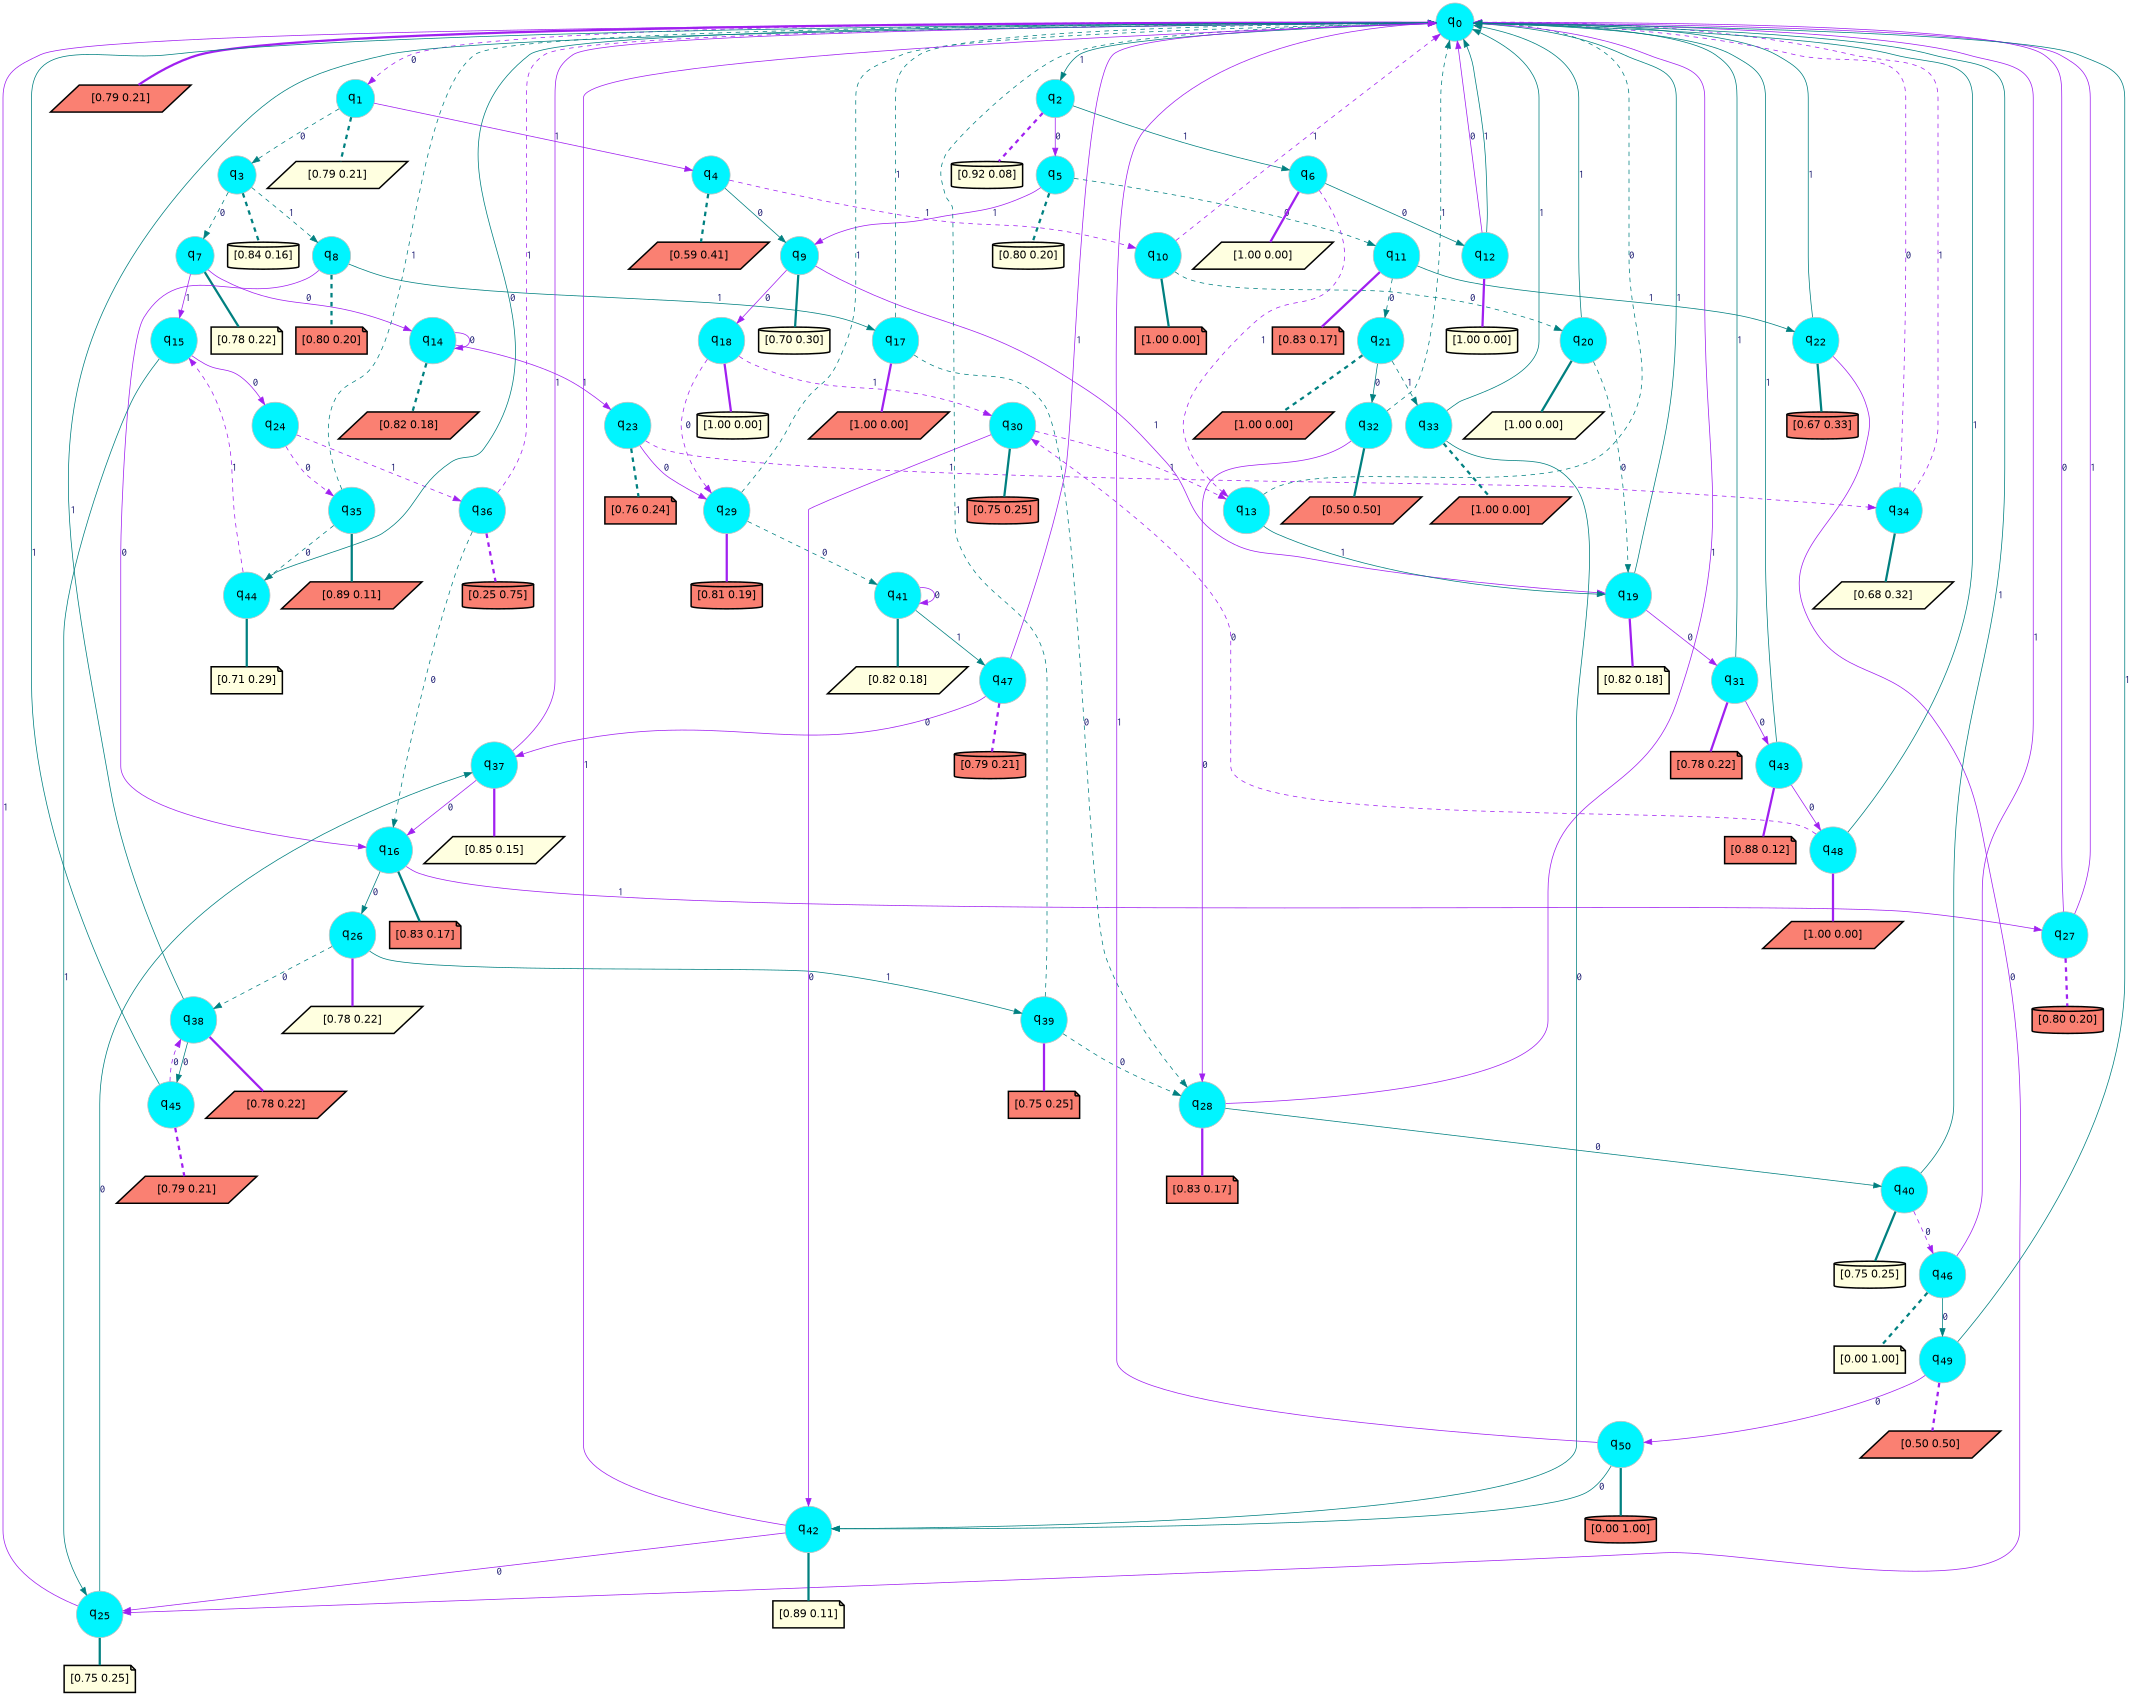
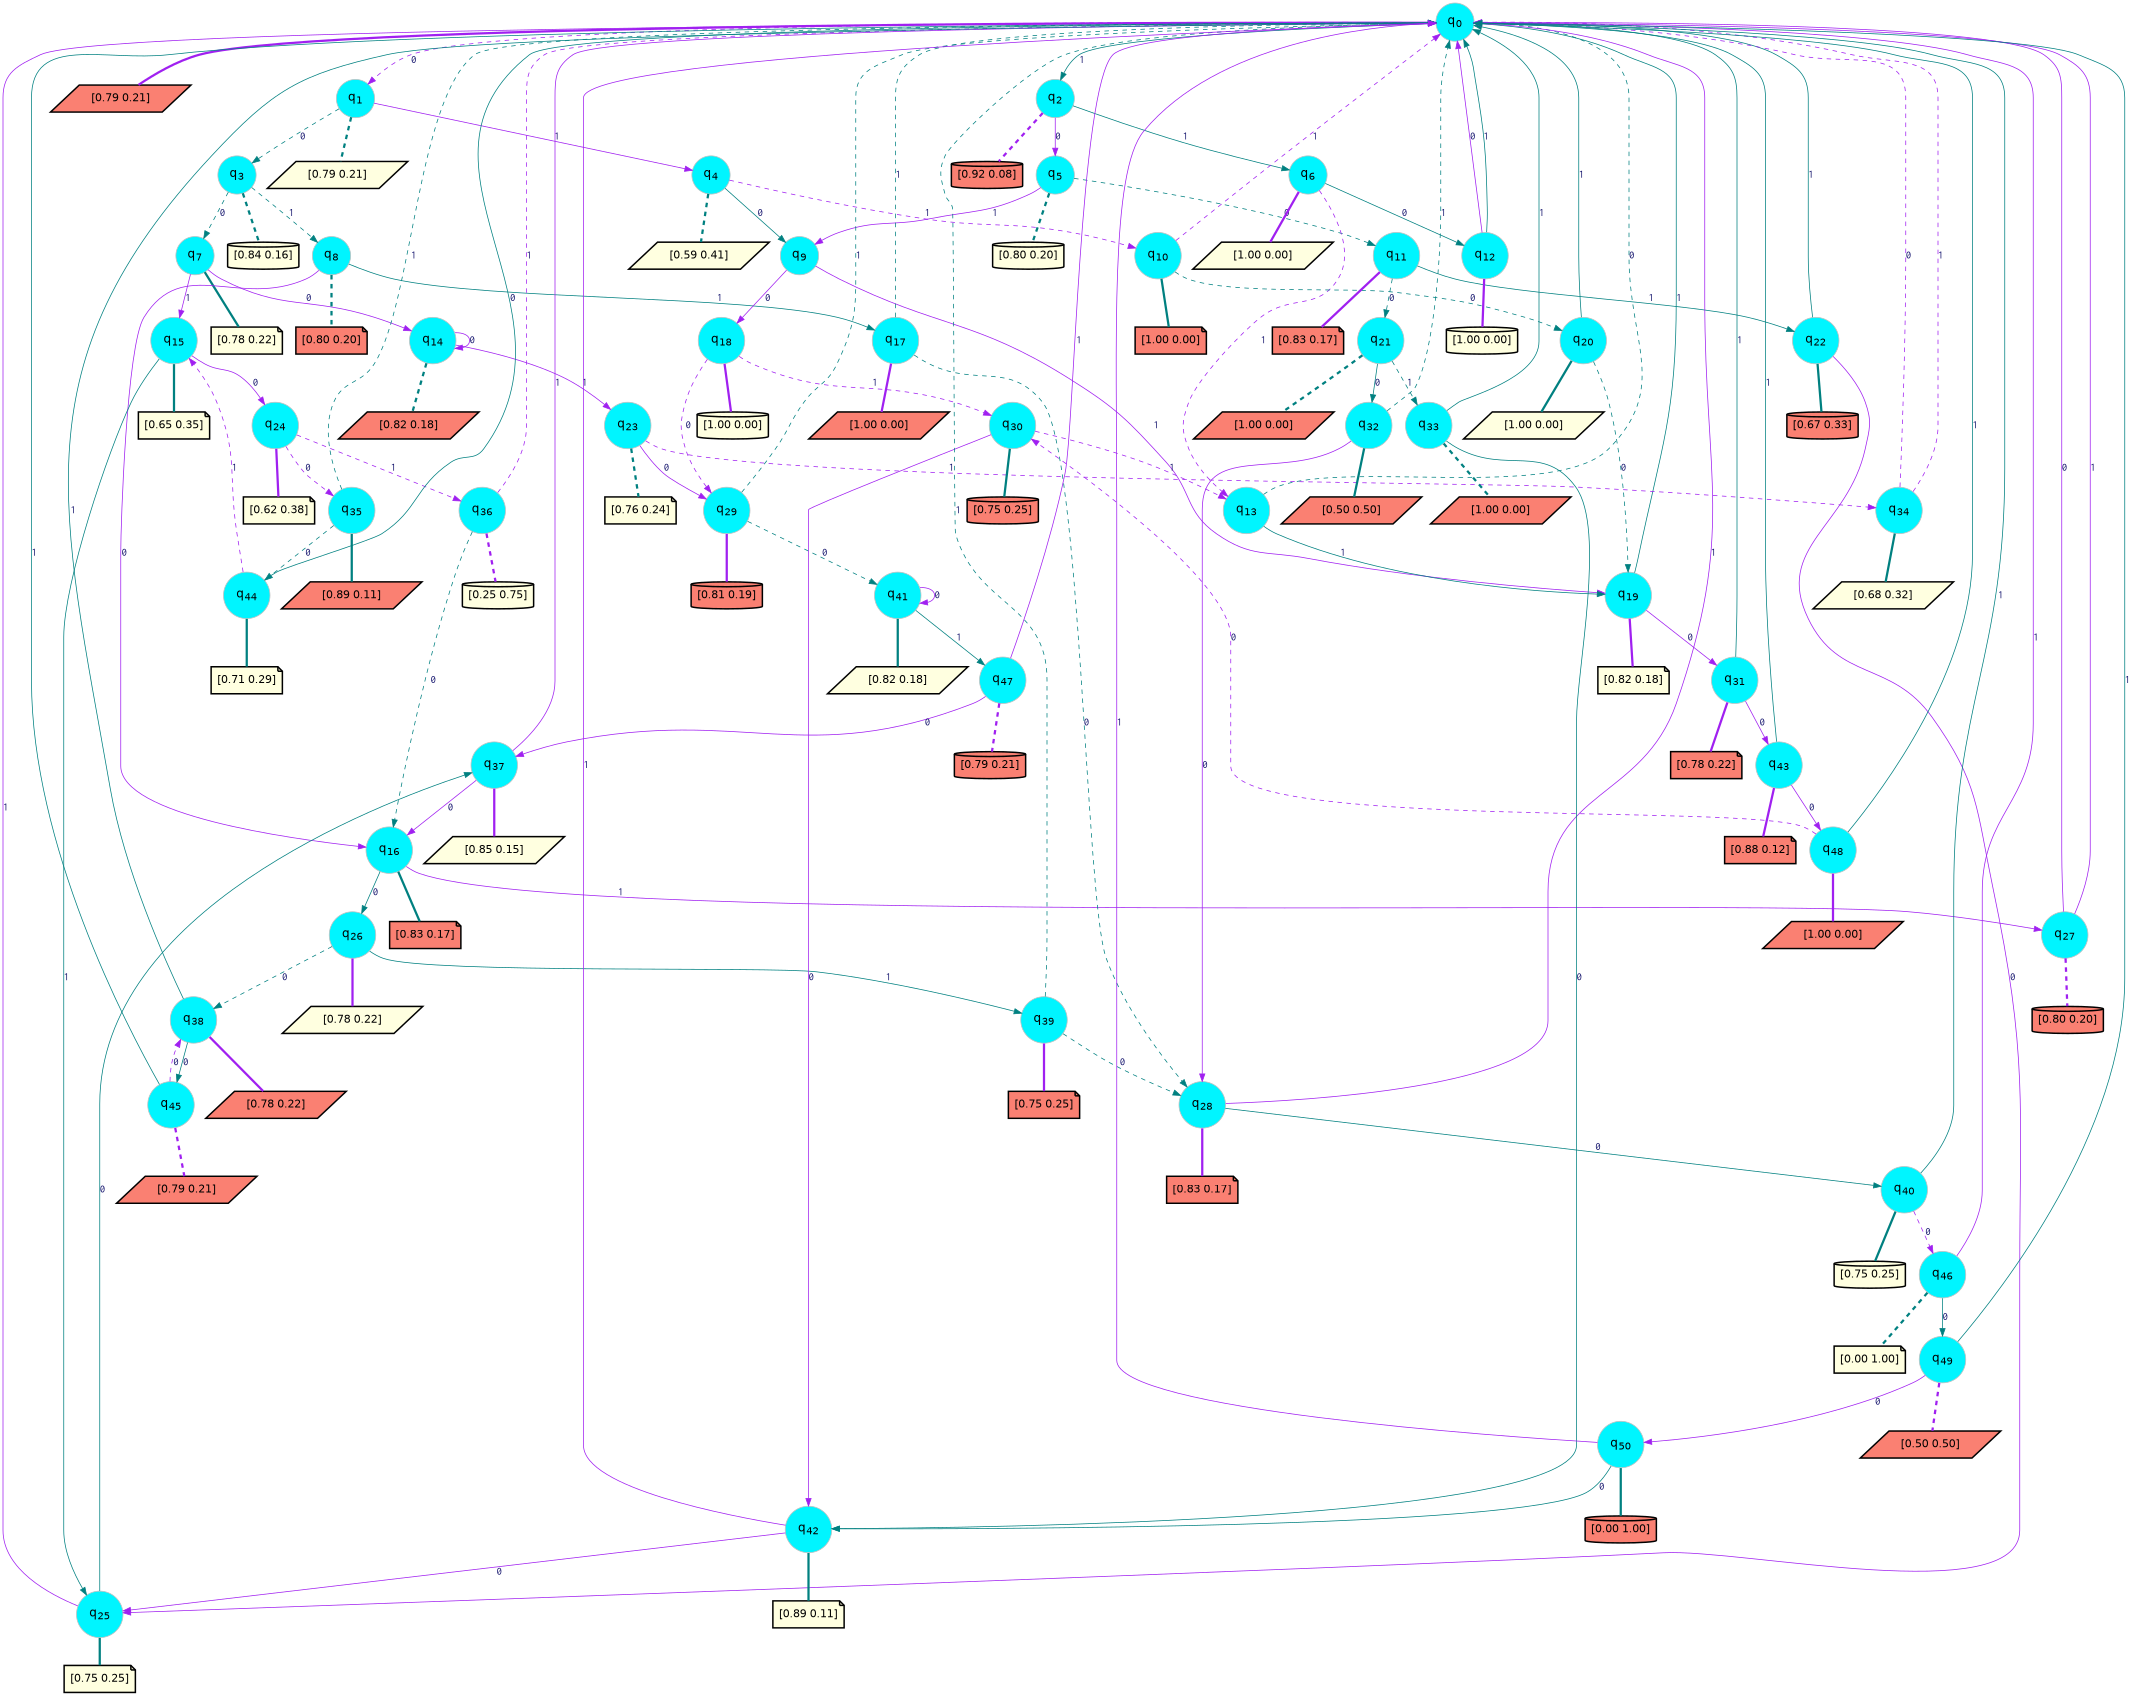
node "[0.92 0.08]": fillcolor lightyellow -> salmon
node "[0.59 0.41]": fillcolor salmon -> lightyellow
node "[0.70 0.30]": removed
node "[0.65 0.35]": added
node "[0.62 0.38]": added
node "[0.76 0.24]": fillcolor salmon -> lightyellow
node "[0.25 0.75]": fillcolor salmon -> lightyellow
